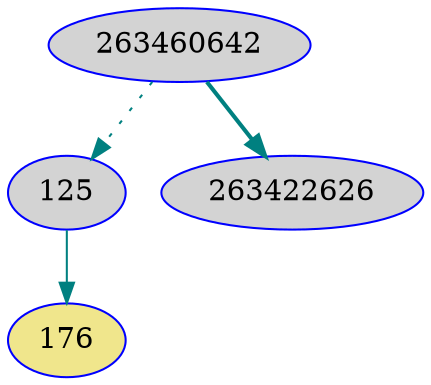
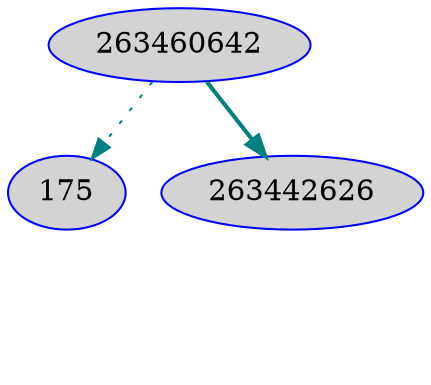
node "125": label "125" -> "175"
node "263422626": label "263422626" -> "263442626"
node "176": removed
